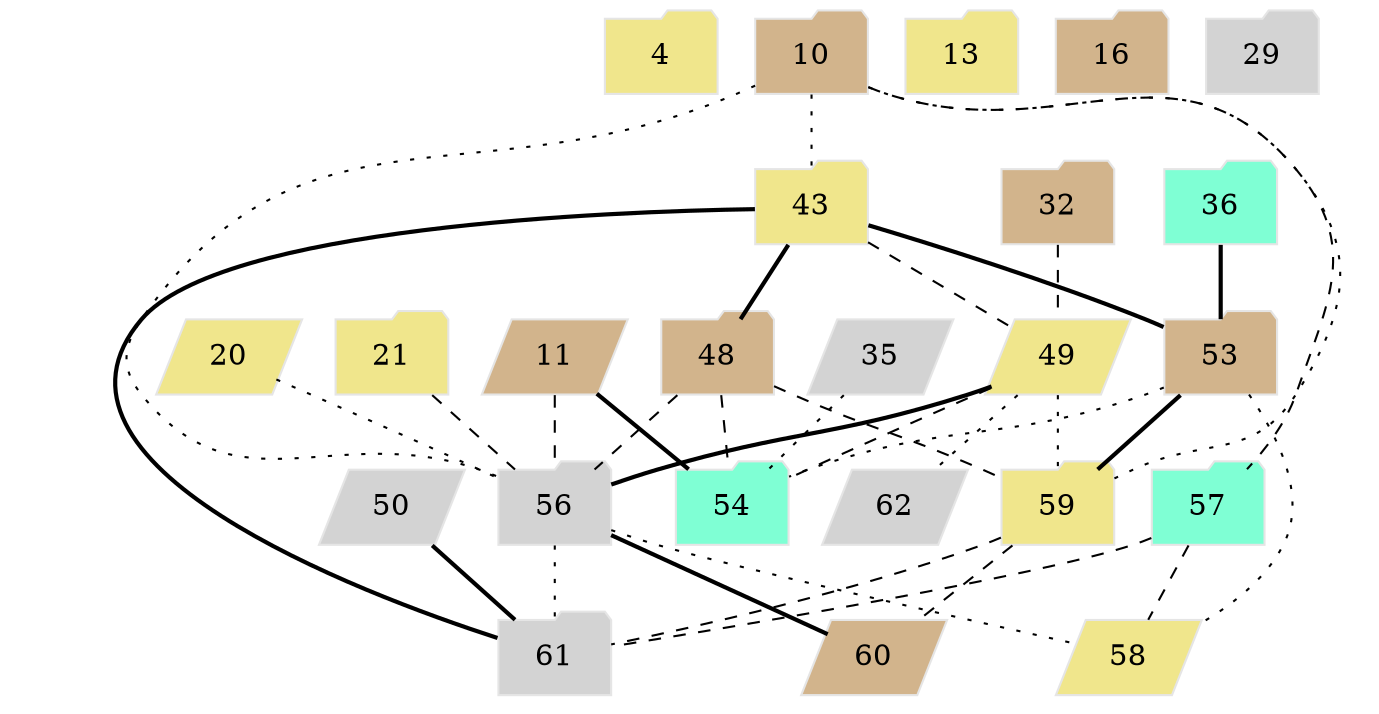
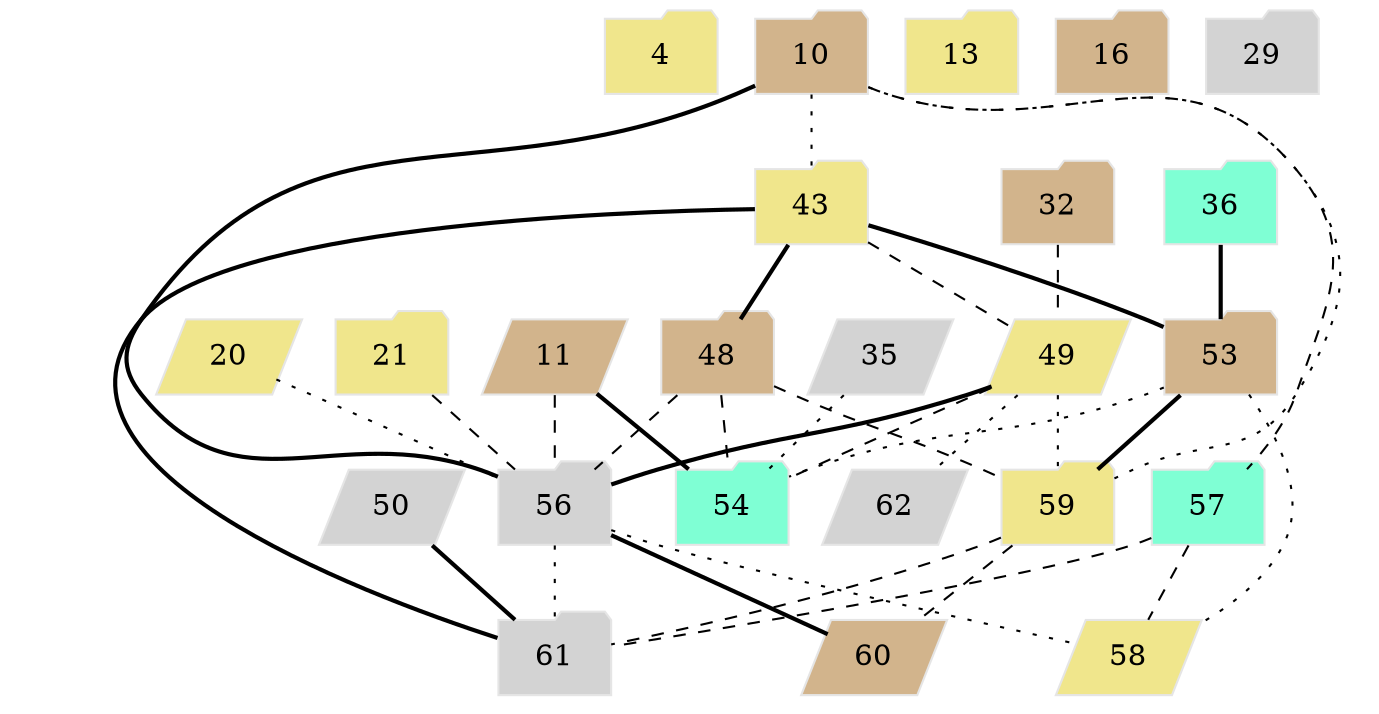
edge "10" -- "56": style dotted -> bold
